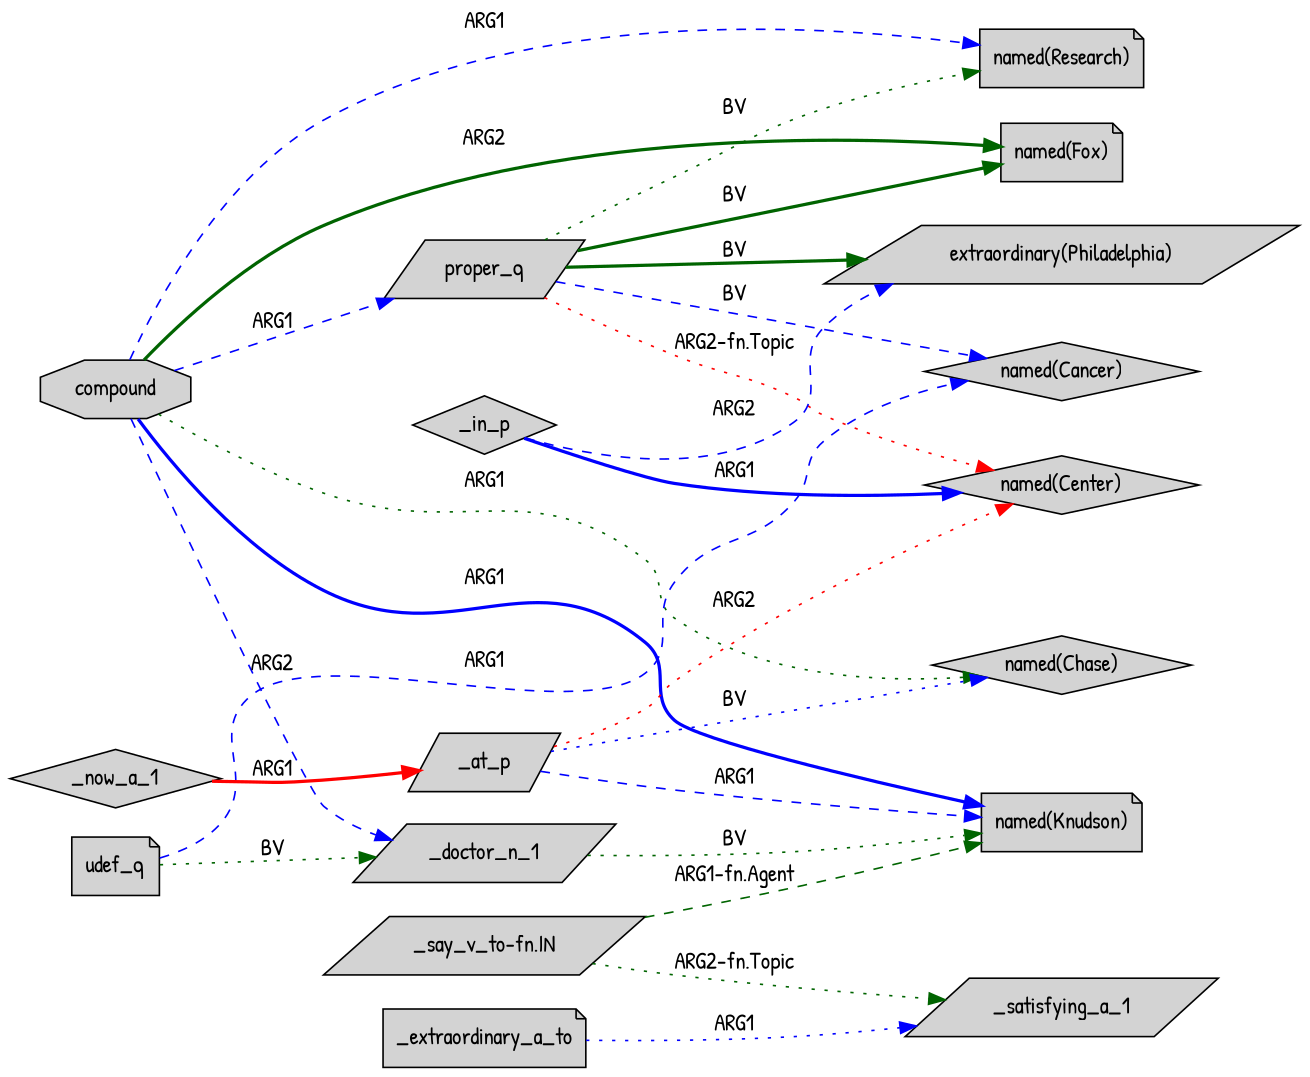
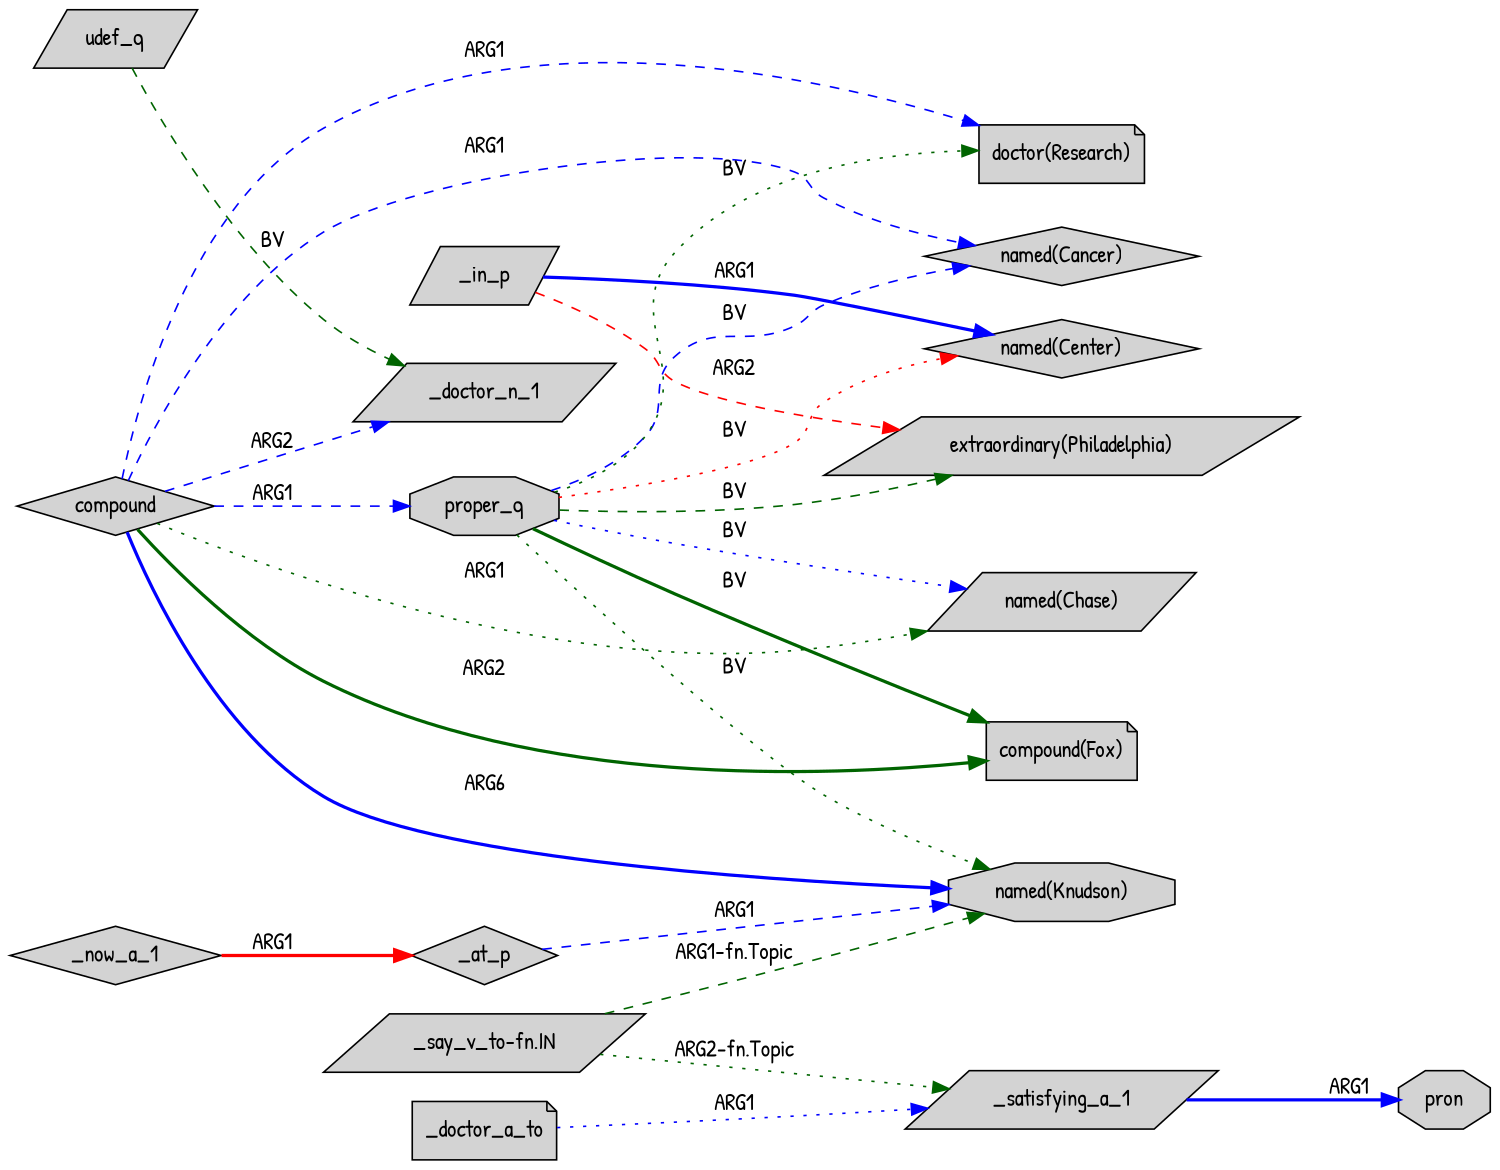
node "named(Research)": label "named(Research)" -> "doctor(Research)"
node "named(Fox)": label "named(Fox)" -> "compound(Fox)"
edge "proper_q" -> "extraordinary(Philadelphia)": style bold -> dashed
node "proper_q": shape parallelogram -> octagon
edge "proper_q" -> "named(Center)": label "ARG2-fn.Topic" -> "BV"
node "compound": shape octagon -> diamond
node "_in_p": shape diamond -> parallelogram
edge "_in_p" -> "extraordinary(Philadelphia)": color blue -> red
edge "compound" -> "named(Knudson)": label "ARG1" -> "ARG6"
edge "_at_p" -> "named(Center)": removed, label "ARG2"
node "named(Chase)": shape diamond -> parallelogram
edge "udef_q" -> "named(Cancer)": now "compound" -> "named(Cancer)"
edge "_at_p" -> "named(Chase)": now "proper_q" -> "named(Chase)"
node "_at_p": shape parallelogram -> diamond
node "named(Knudson)": shape note -> octagon
edge "_doctor_n_1" -> "named(Knudson)": now "proper_q" -> "named(Knudson)"
edge "udef_q" -> "_doctor_n_1": style dotted -> dashed
node "udef_q": shape note -> parallelogram
edge "_say_v_to-fn.IN" -> "named(Knudson)": label "ARG1-fn.Agent" -> "ARG1-fn.Topic"
node "_extraordinary_a_to": label "_extraordinary_a_to" -> "_doctor_a_to"
node "pron": added
